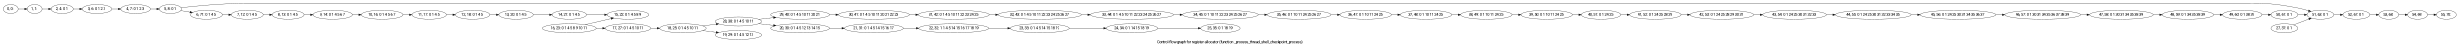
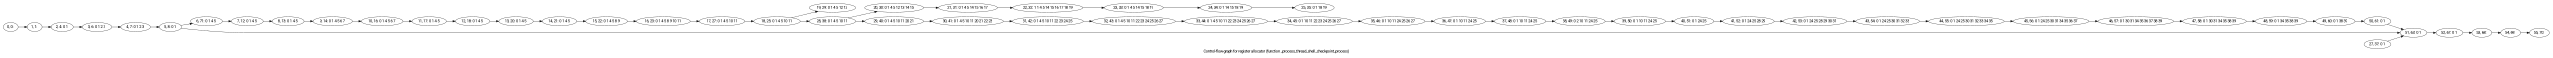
node "38, 49: 0 1 10 11 24 25": label "38, 49: 0 1 10 11 24 25" -> "38, 49: 0 2 10 11 24 25"
edge "16, 23: 0 1 4 5 8 9 10 11" -> "15, 22: 0 1 4 5 8 9": reversed
